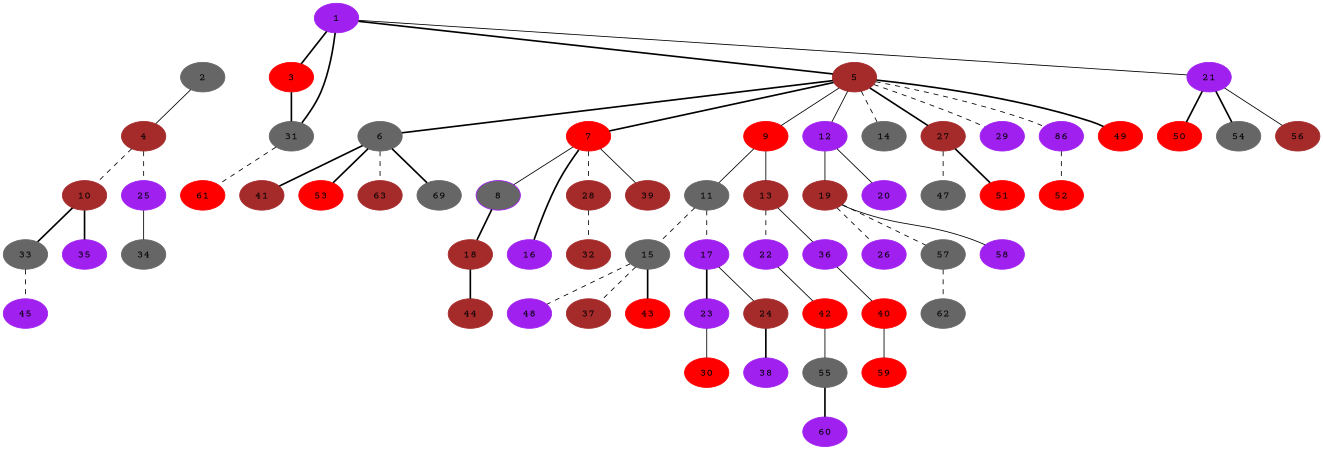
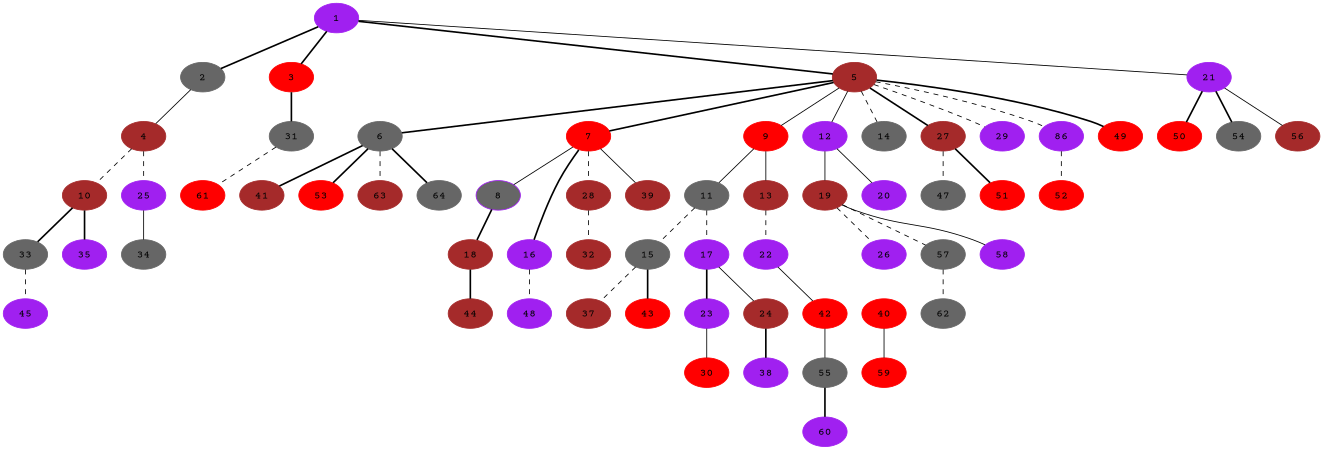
edge "1" -- "31": now "1" -- "2"
node "69": label "69" -> "64"
node "36": removed
edge "15" -- "48": now "16" -- "48"
